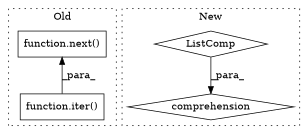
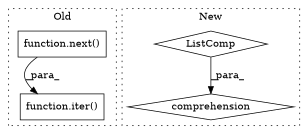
edge "function.iter()" -> "function.next()": reversed
